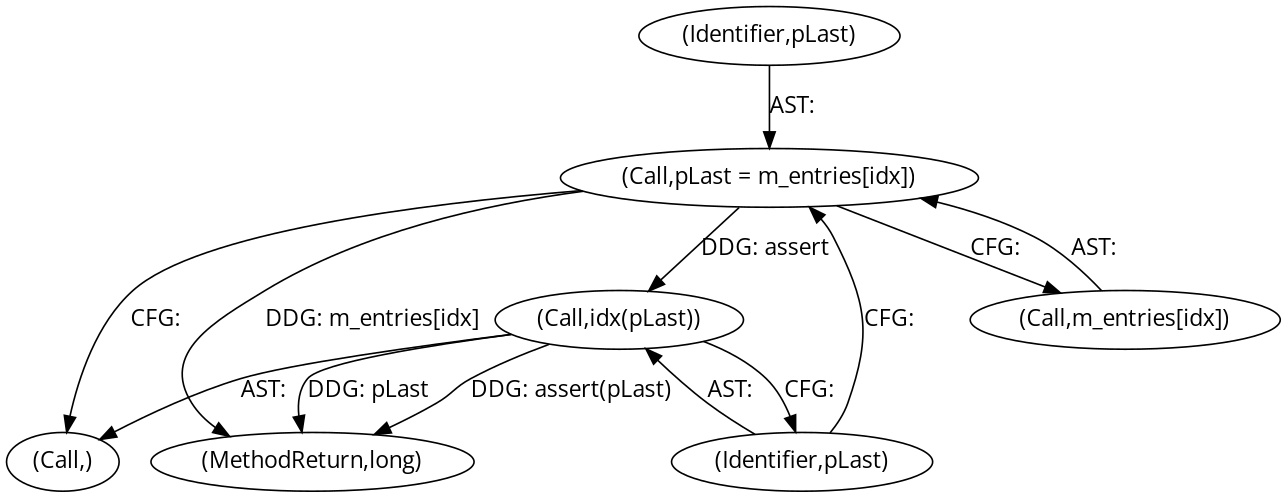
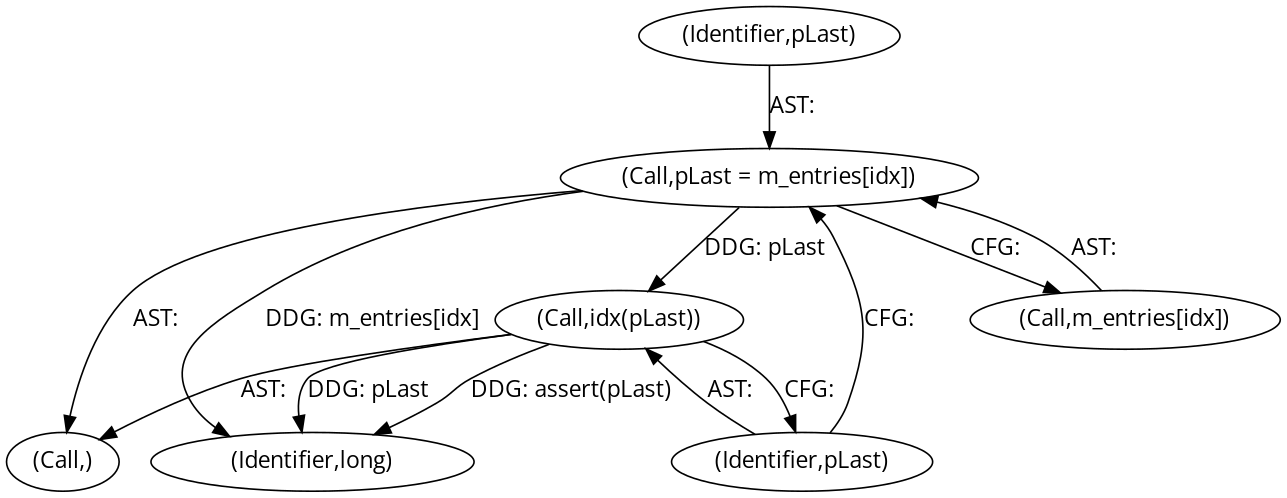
edge "(Call,pLast = m_entries[idx])" -> "(Call,idx(pLast))": label "DDG: assert" -> "DDG: pLast"
edge "(Call,pLast = m_entries[idx])" -> "(Call,)": label "CFG: " -> "AST: "
node "(MethodReturn,long)": label "(MethodReturn,long)" -> "(Identifier,long)"
